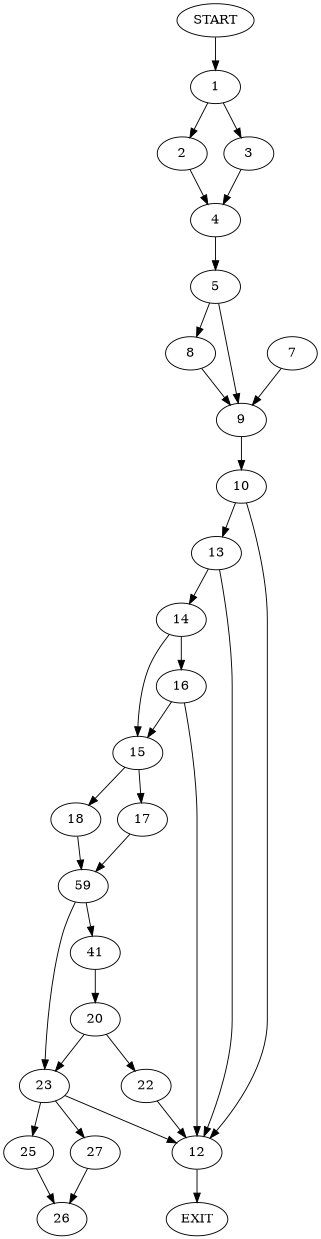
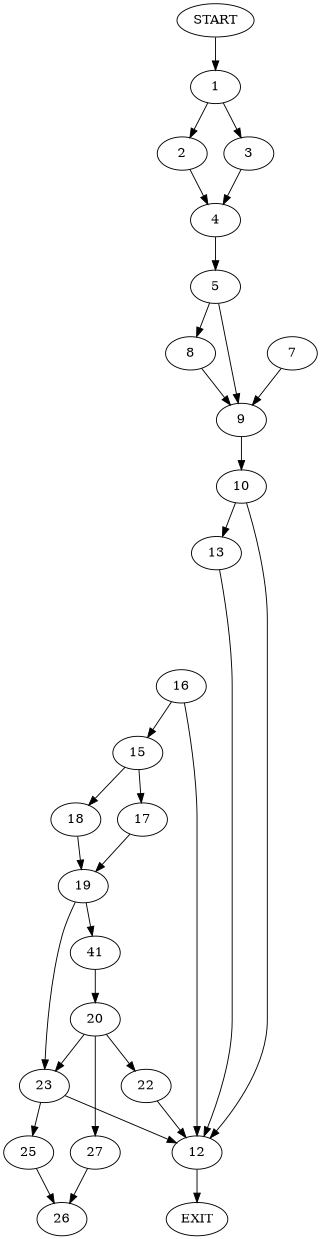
node "14": removed
node "59": label "59" -> "19"
edge "23" -> "27": now "20" -> "27"
